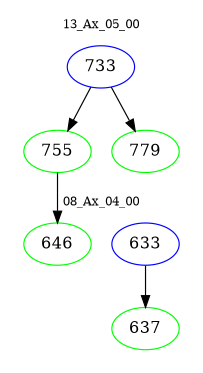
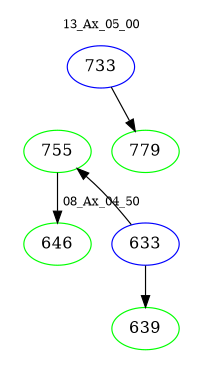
edge "733" -> "755": now "633" -> "755"
cluster "08_Ax_04_00": label "08_Ax_04_00" -> "08_Ax_04_50"
node "637": label "637" -> "639"
